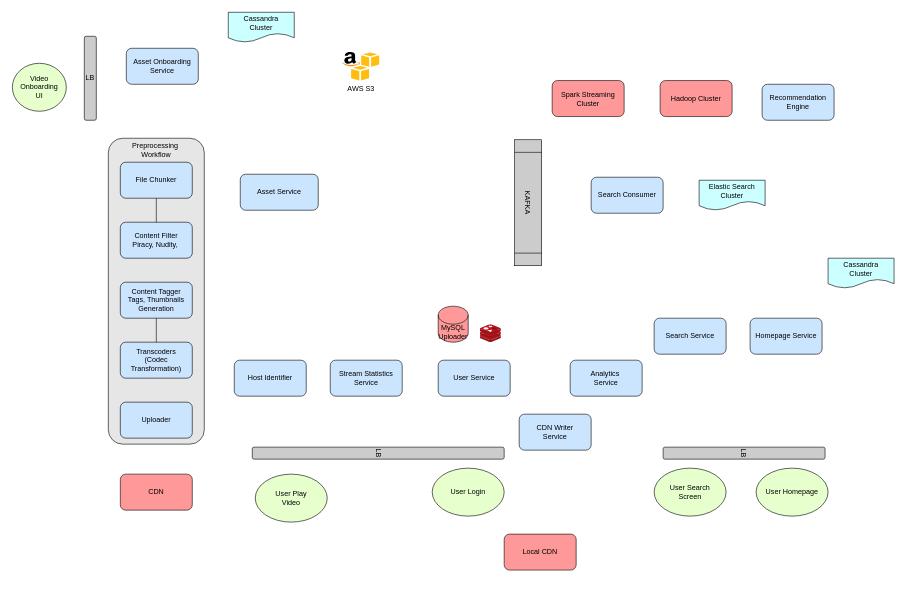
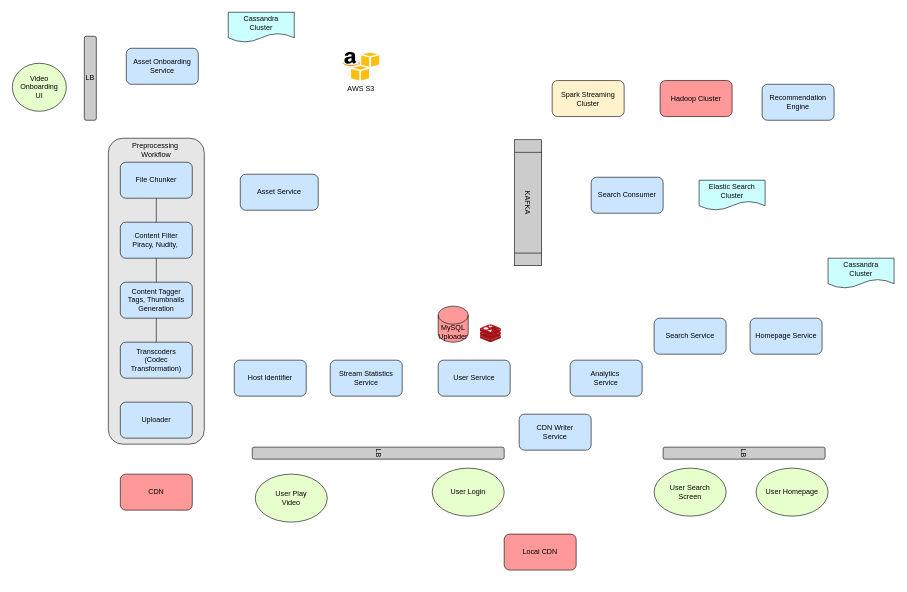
node "Spark Streaming Cluster": fillcolor #ff9999 -> #fff2cc
edge "Content Filter Piracy, Nudity," -- "Content Tagger Tags, Thumbnails Generation": added
